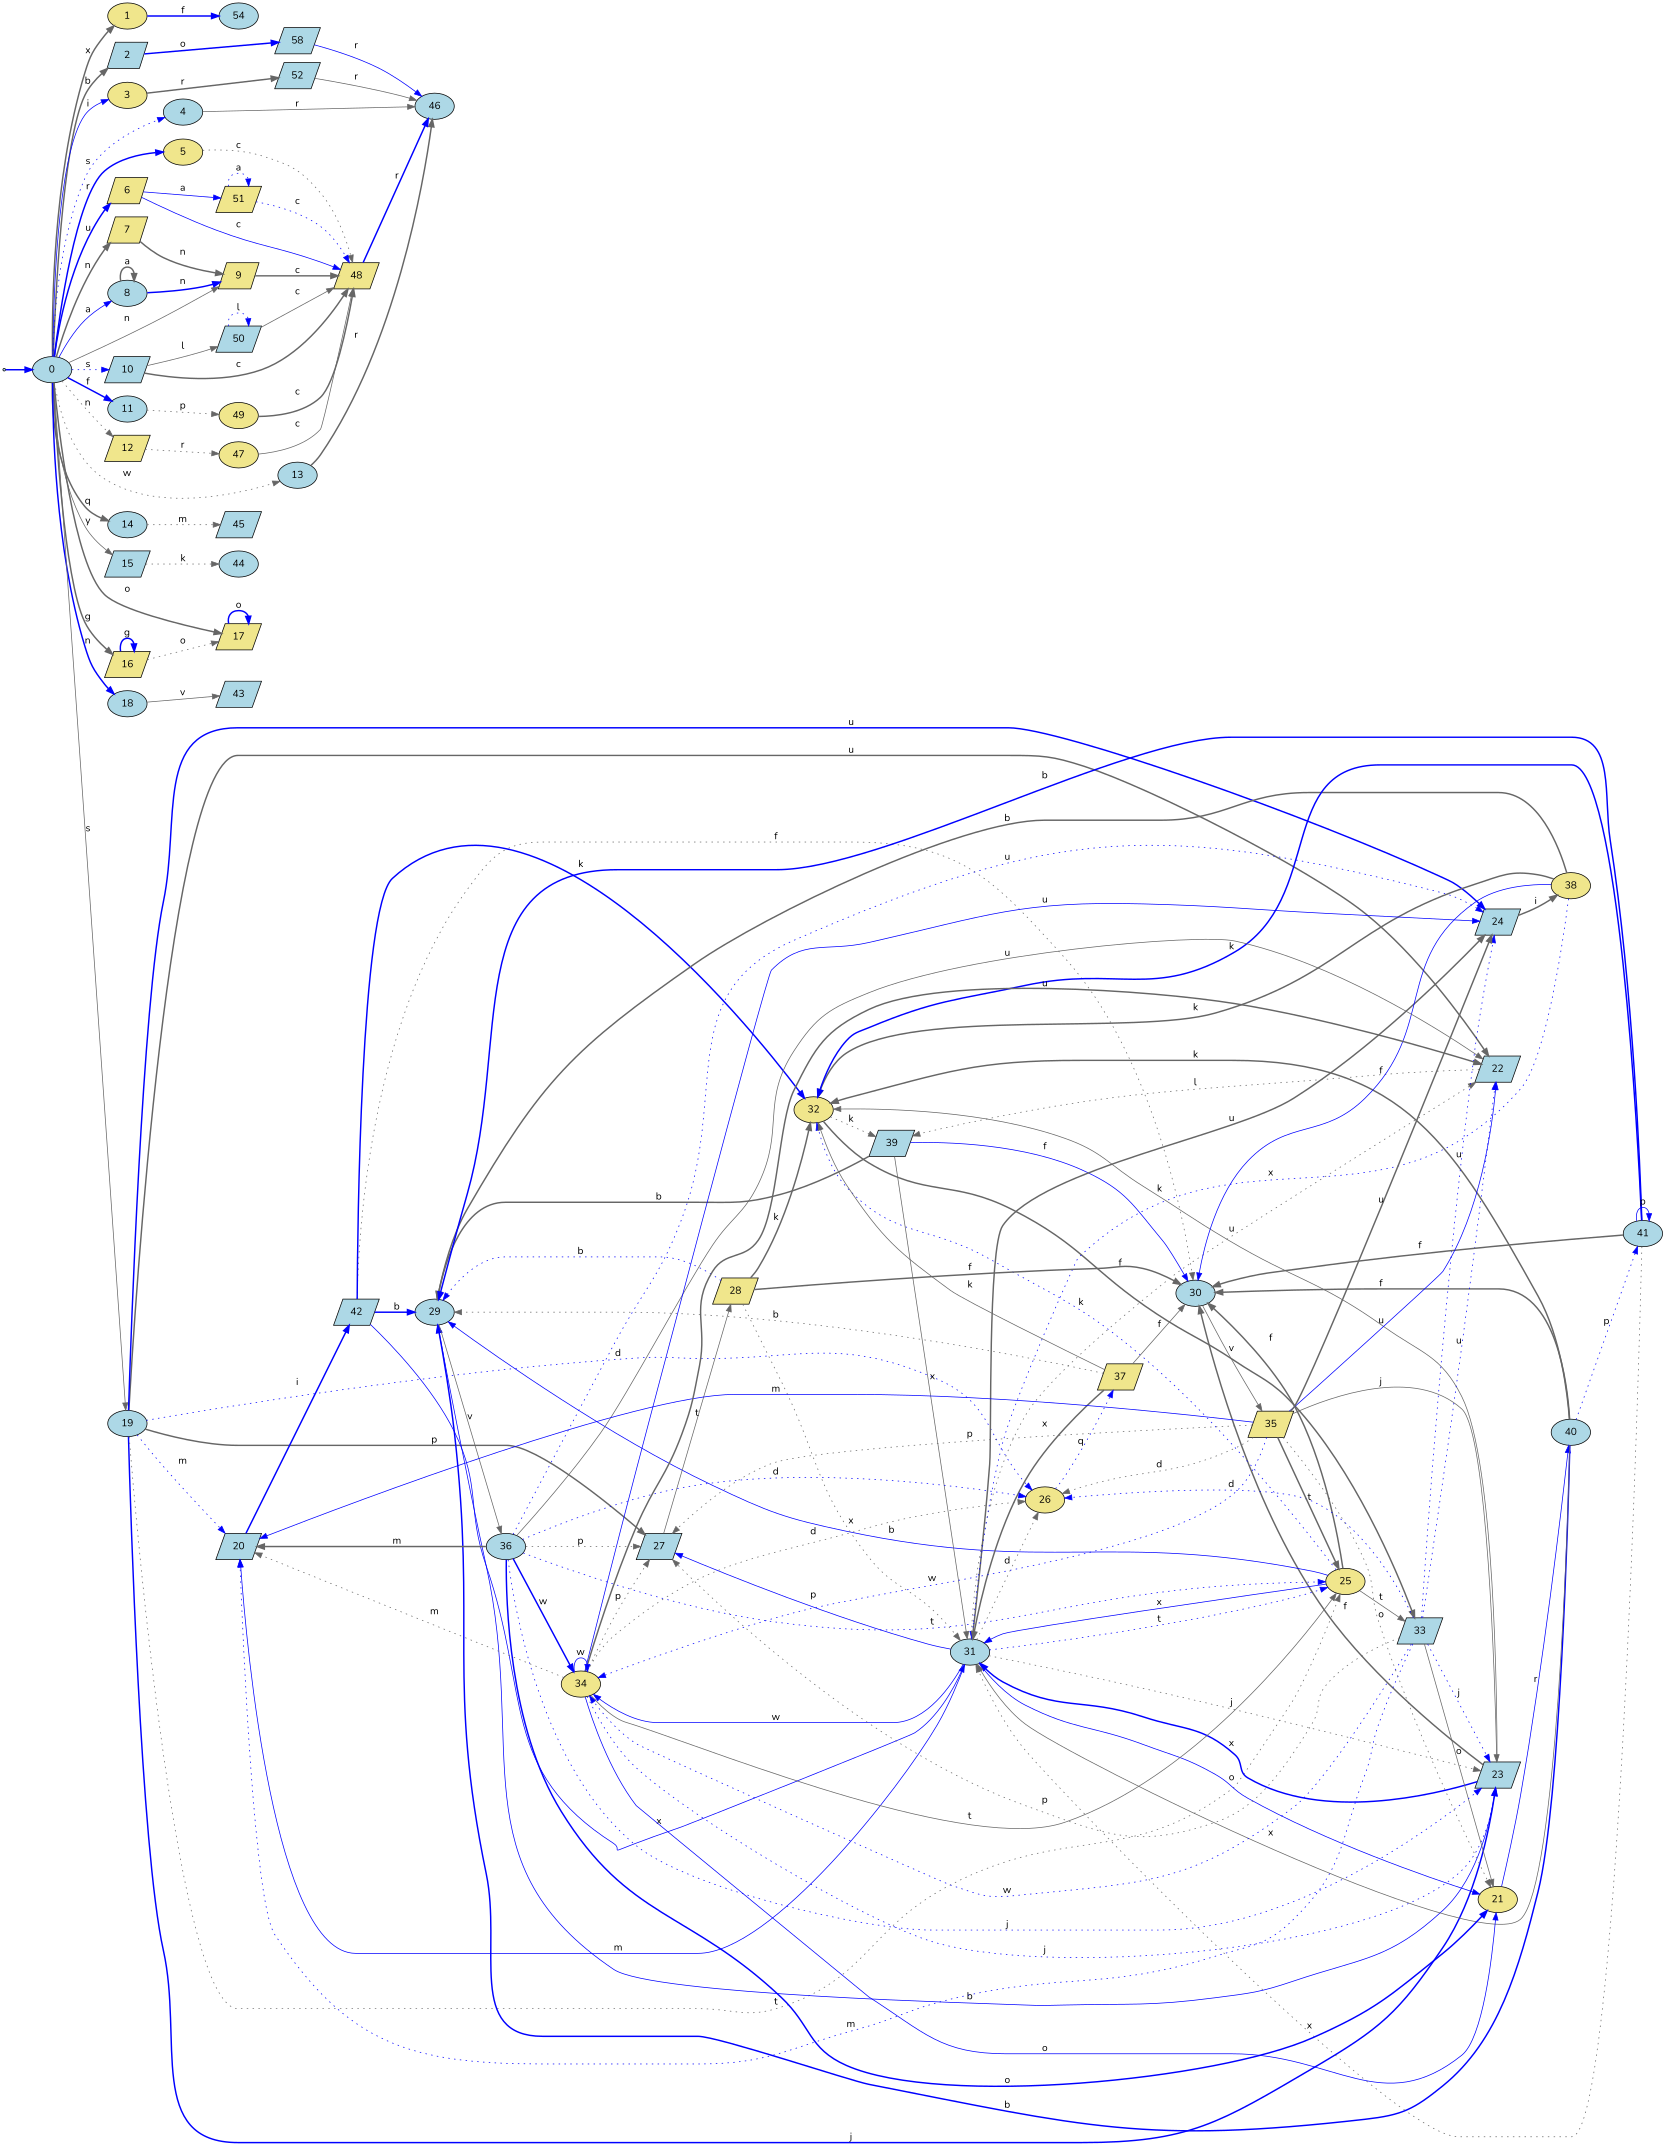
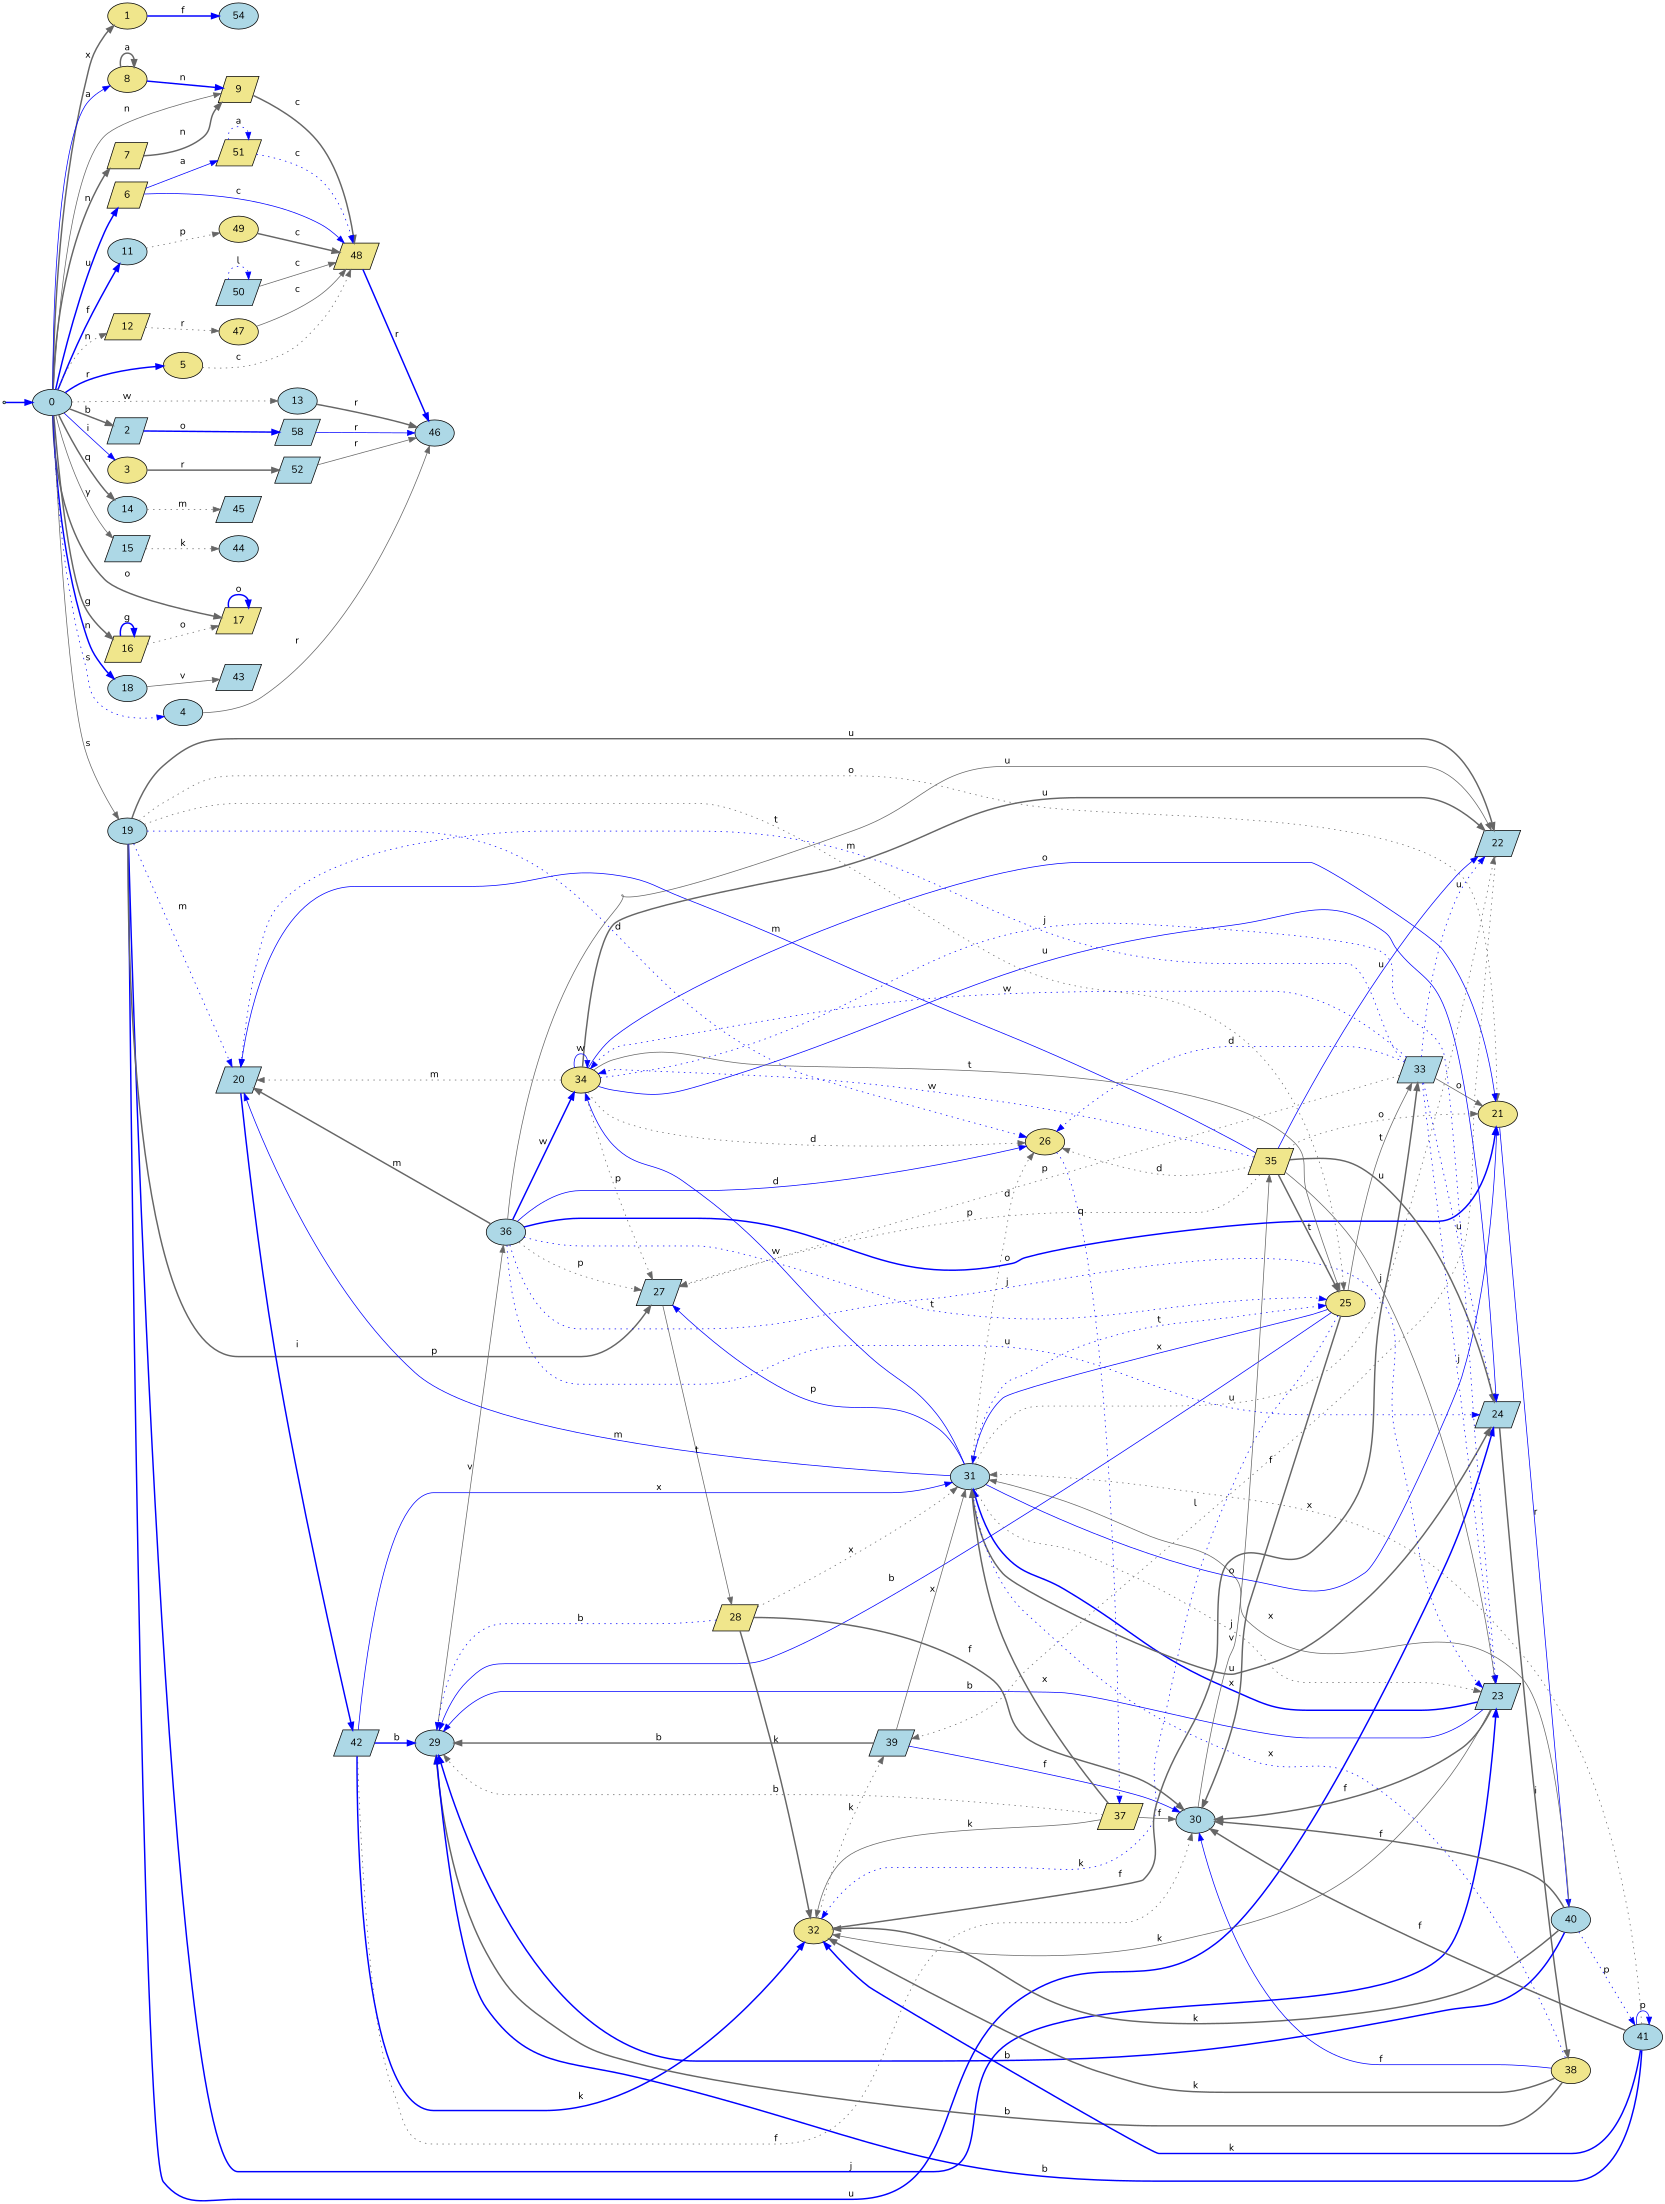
node "8": fillcolor lightblue -> khaki
node "10": removed
edge "19" -> "21": added, label "o"
edge "36" -> "26": style dotted -> solid
